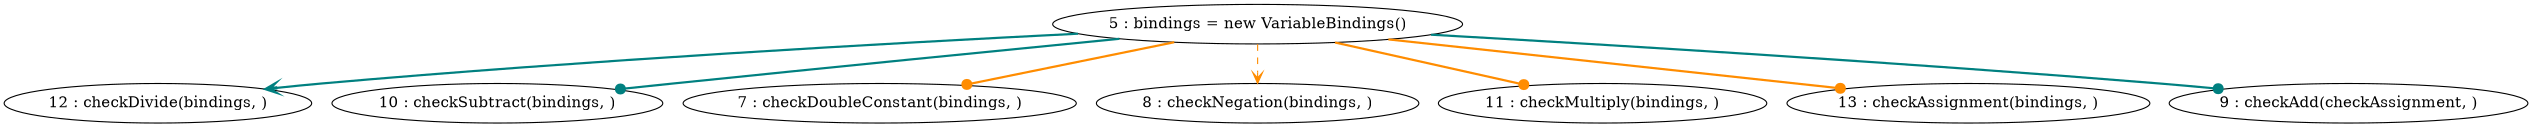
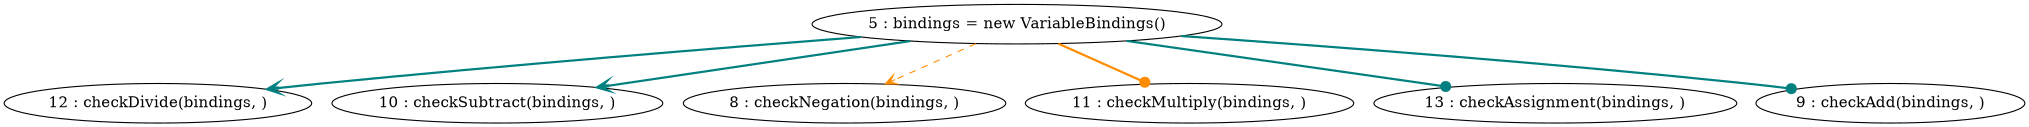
edge "5 : bindings = new VariableBindings()" -> "10 : checkSubtract(bindings, )": arrowhead dot -> vee
edge "5 : bindings = new VariableBindings()" -> "13 : checkAssignment(bindings, )": color darkorange -> teal
node "7 : checkDoubleConstant(bindings, )": removed
node "9 : checkAdd(checkAssignment, )": label "9 : checkAdd(checkAssignment, )" -> "9 : checkAdd(bindings, )"
